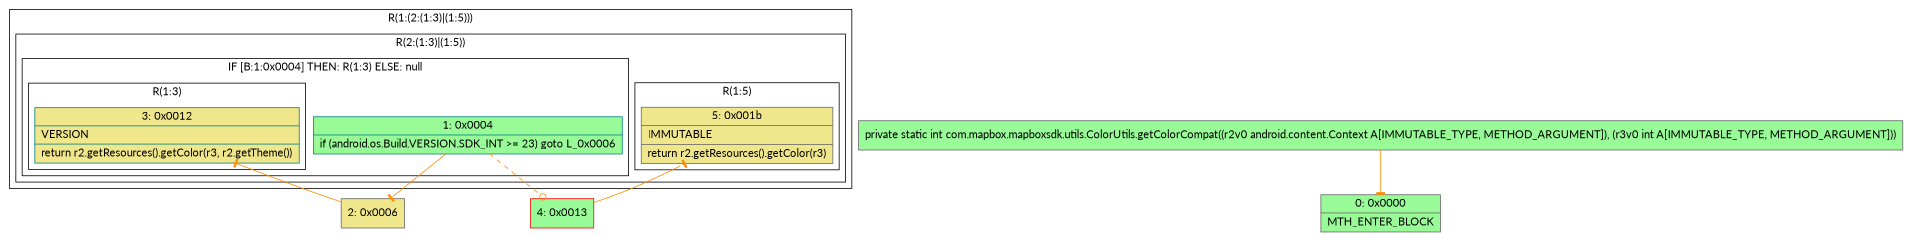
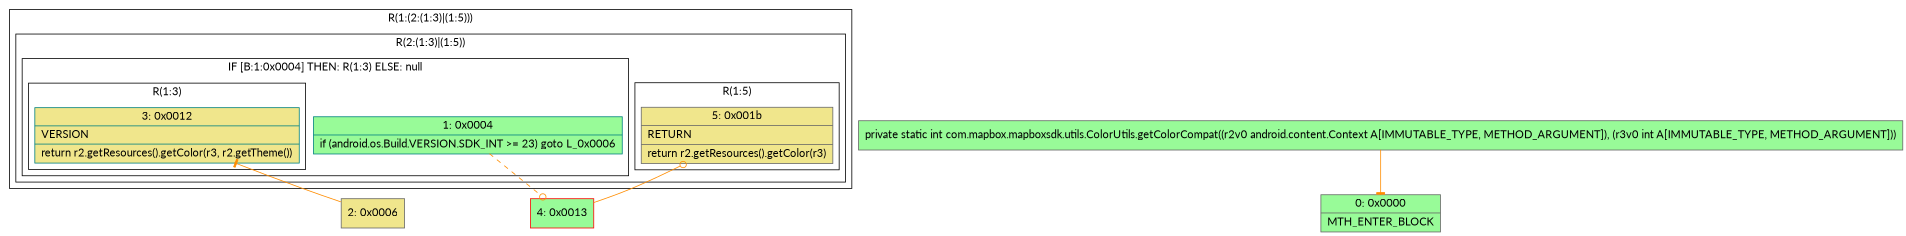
node "5: 0x001b": text "IMMUTABLE" -> "RETURN"
edge "1: 0x0004" -> "2: 0x0006": removed
edge "4: 0x0013" -> "5: 0x001b": arrowhead tee -> odot
